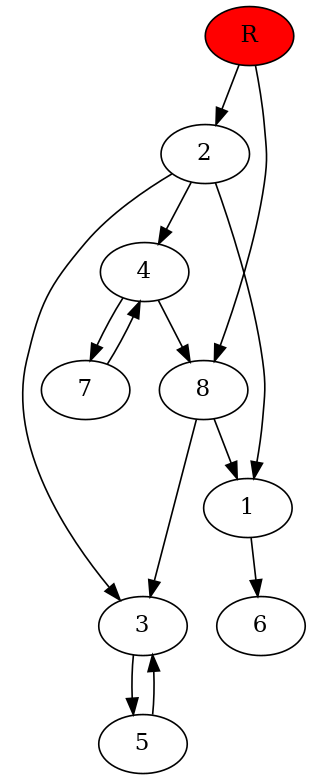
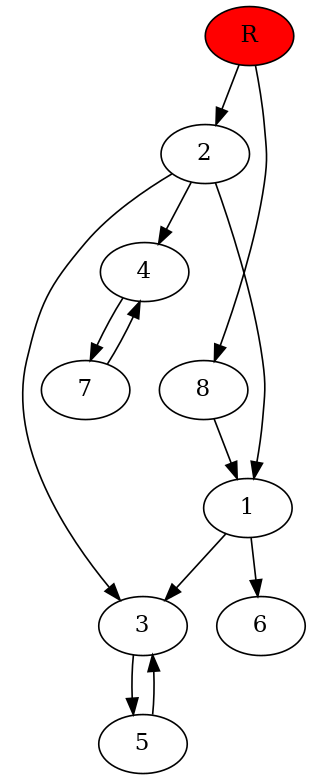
edge "4" -> "8": removed
edge "8" -> "3": now "1" -> "3"
